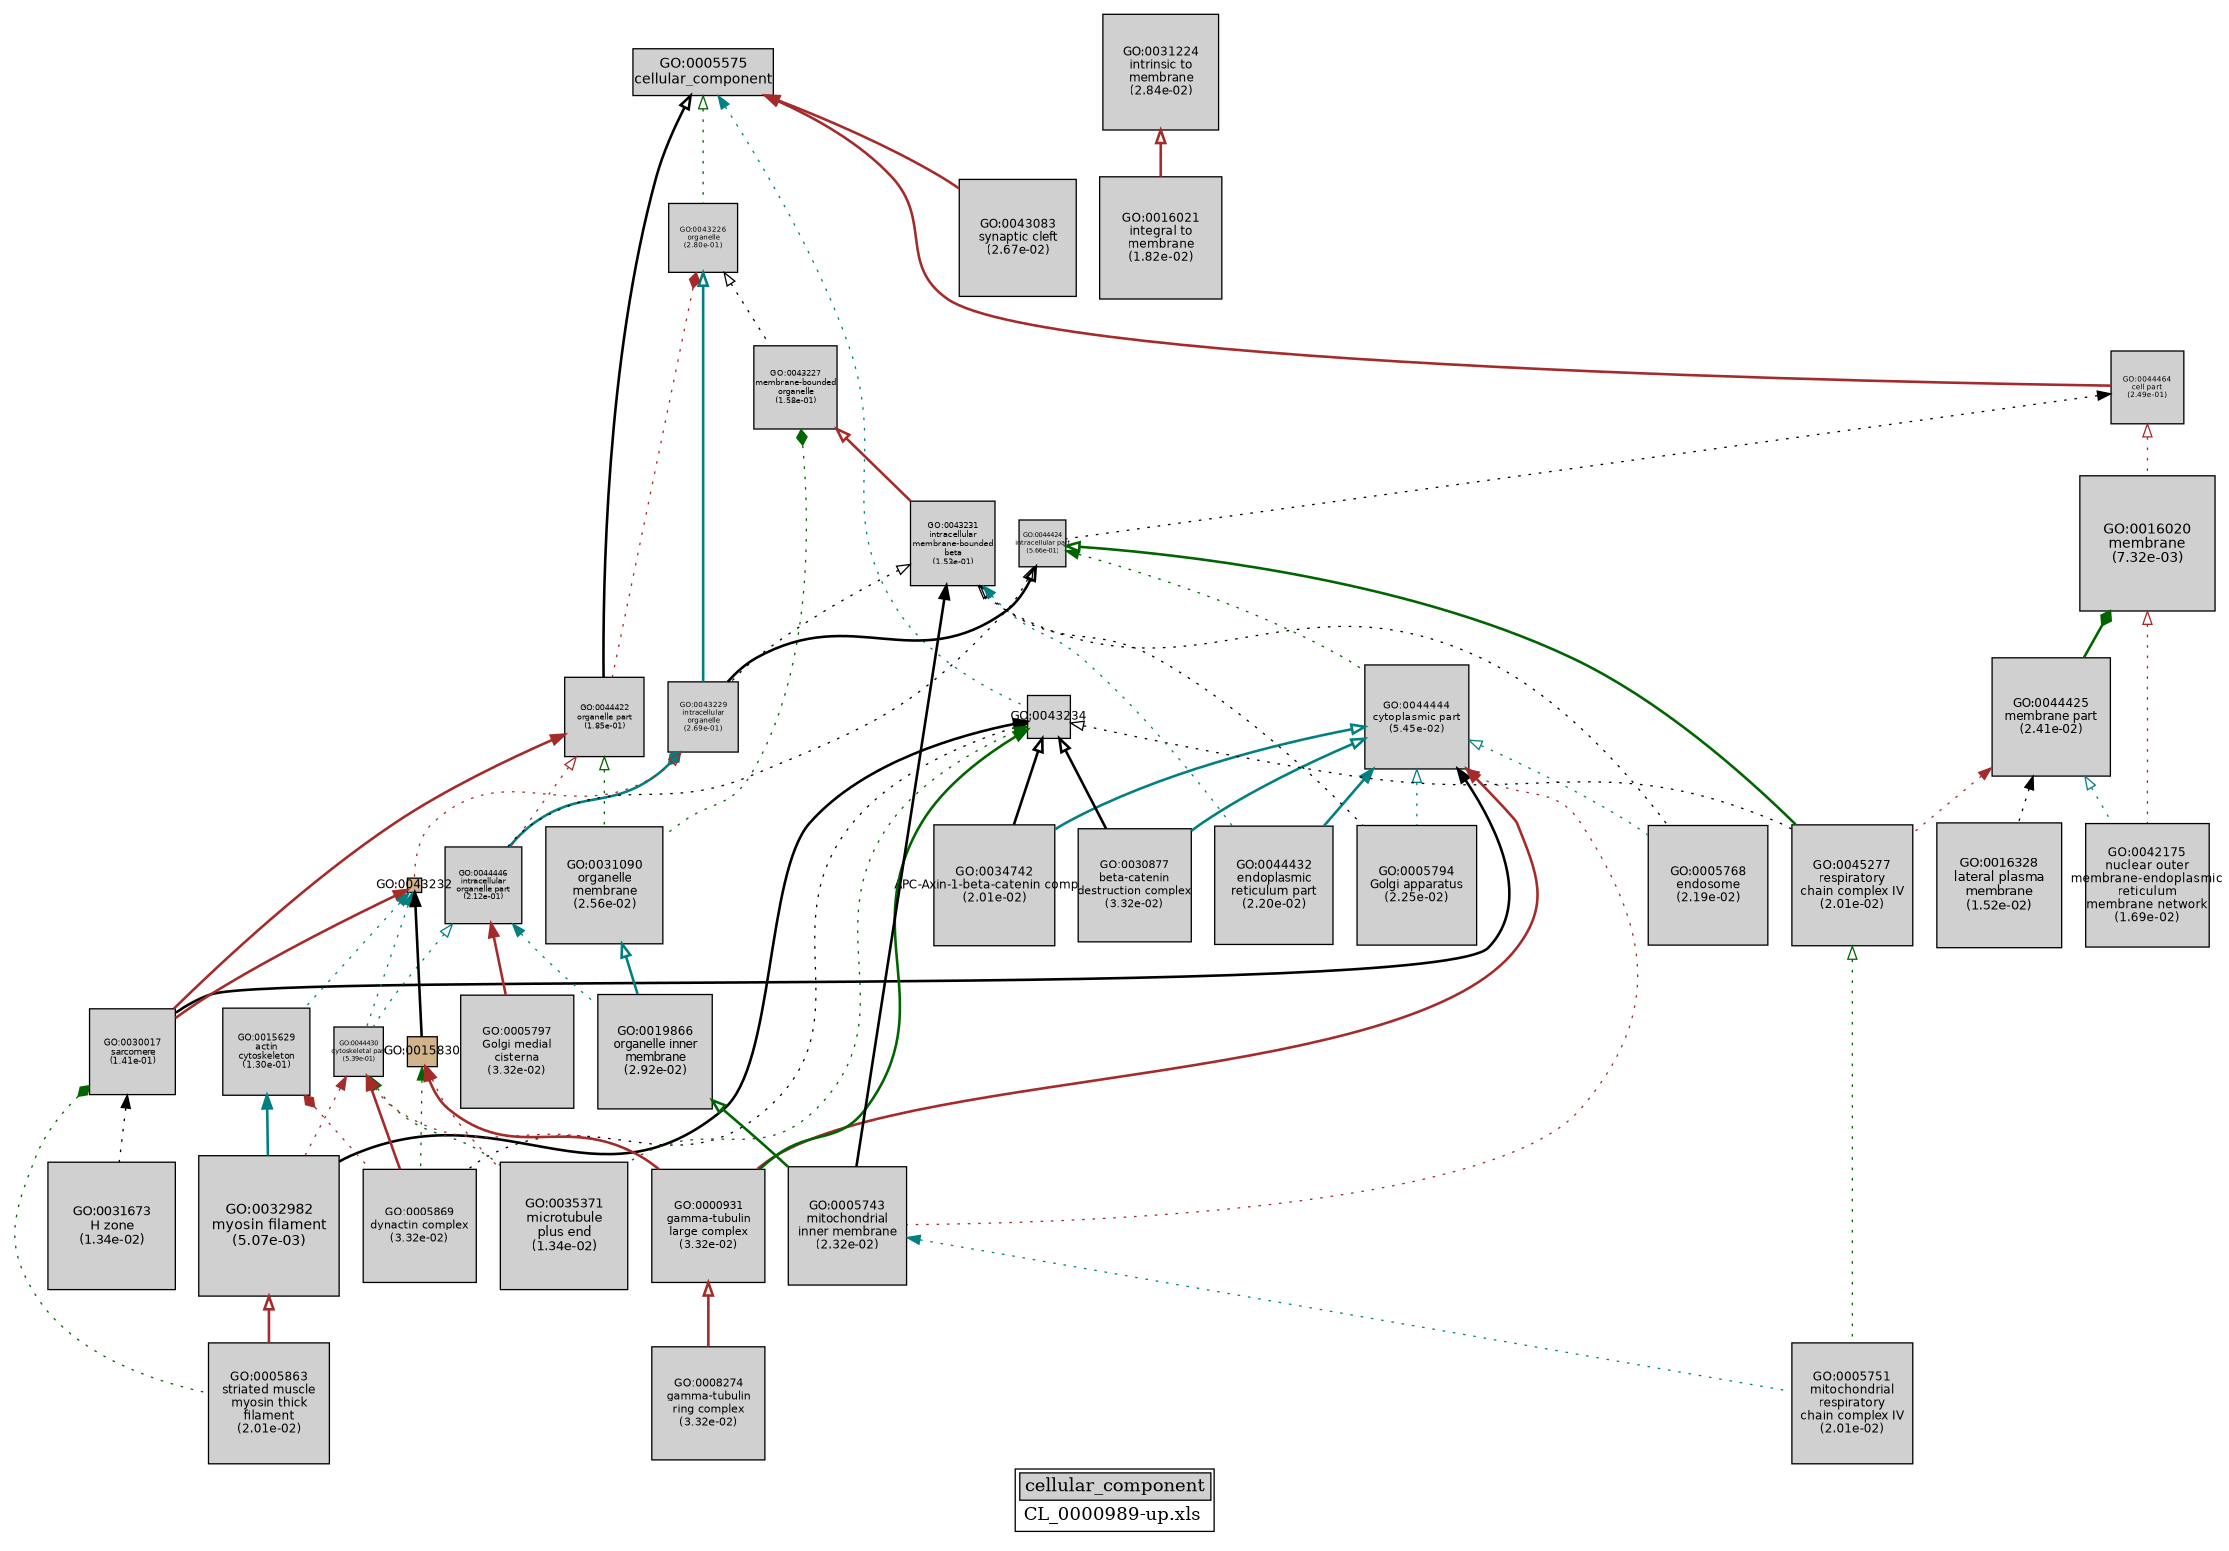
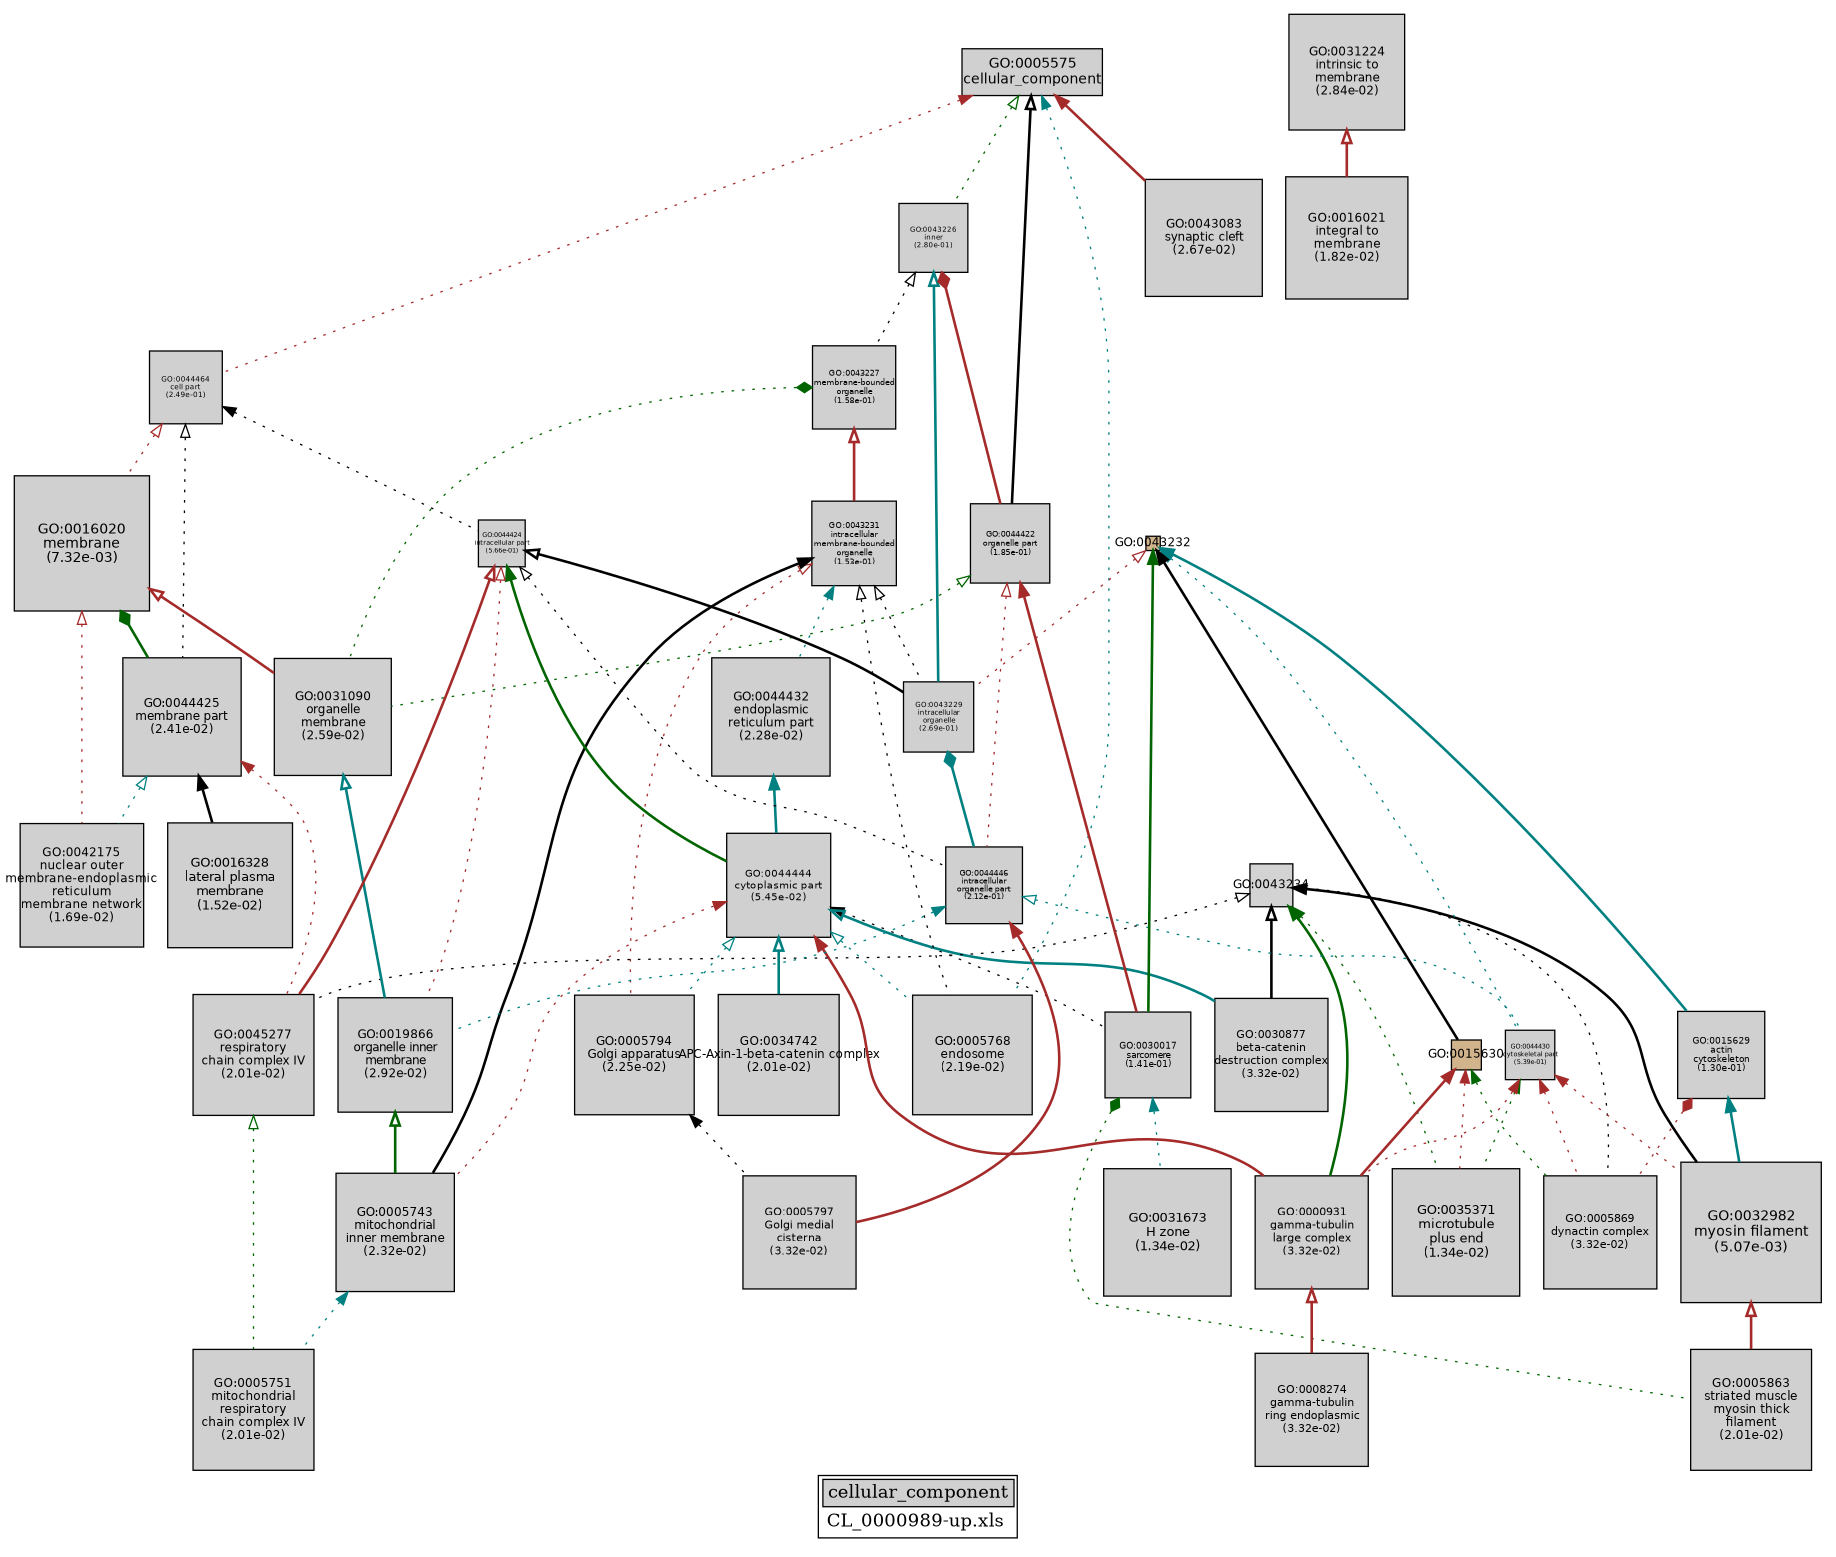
node "GO:0043226": text "organelle" -> "inner"
edge "GO:0044464" -> "GO:0005575": style bold -> dotted
edge "GO:0043234" -> "GO:0005575": now "GO:0005768" -> "GO:0005575"
edge "GO:0044422" -> "GO:0043226": style dotted -> bold
edge "GO:0044425" -> "GO:0044464": added
node "GO:0043231": text "beta" -> "organelle"
edge "GO:0044444" -> "GO:0044424": style dotted -> bold
edge "GO:0045277" -> "GO:0044424": color darkgreen -> brown
edge "GO:0031090" -> "GO:0016020": added
edge "GO:0005794" -> "GO:0043231": color black -> brown
edge "GO:0034742" -> "GO:0043234": removed
edge "GO:0019866" -> "GO:0044424": added
edge "GO:0043232" -> "GO:0043229": reversed
edge "GO:0044432" -> "GO:0044444": reversed
edge "GO:0016328" -> "GO:0044425": style dotted -> bold
node "GO:0031090": text "(2.56e-02)" -> "(2.59e-02)"
node "GO:0044432": text "(2.20e-02)" -> "(2.28e-02)"
edge "GO:0030017" -> "GO:0043232": color brown -> darkgreen
edge "GO:0015629" -> "GO:0043232": style dotted -> bold
edge "GO:0030017" -> "GO:0044444": style bold -> dotted
node "GO:0015830": label "GO:0015830" -> "GO:0015630"
edge "GO:0005869" -> "GO:0044430": style bold -> dotted
edge "GO:0031673" -> "GO:0030017": color black -> teal
edge "GO:0005797" -> "GO:0005794": added
node "GO:0008274": text "ring complex" -> "ring endoplasmic"
